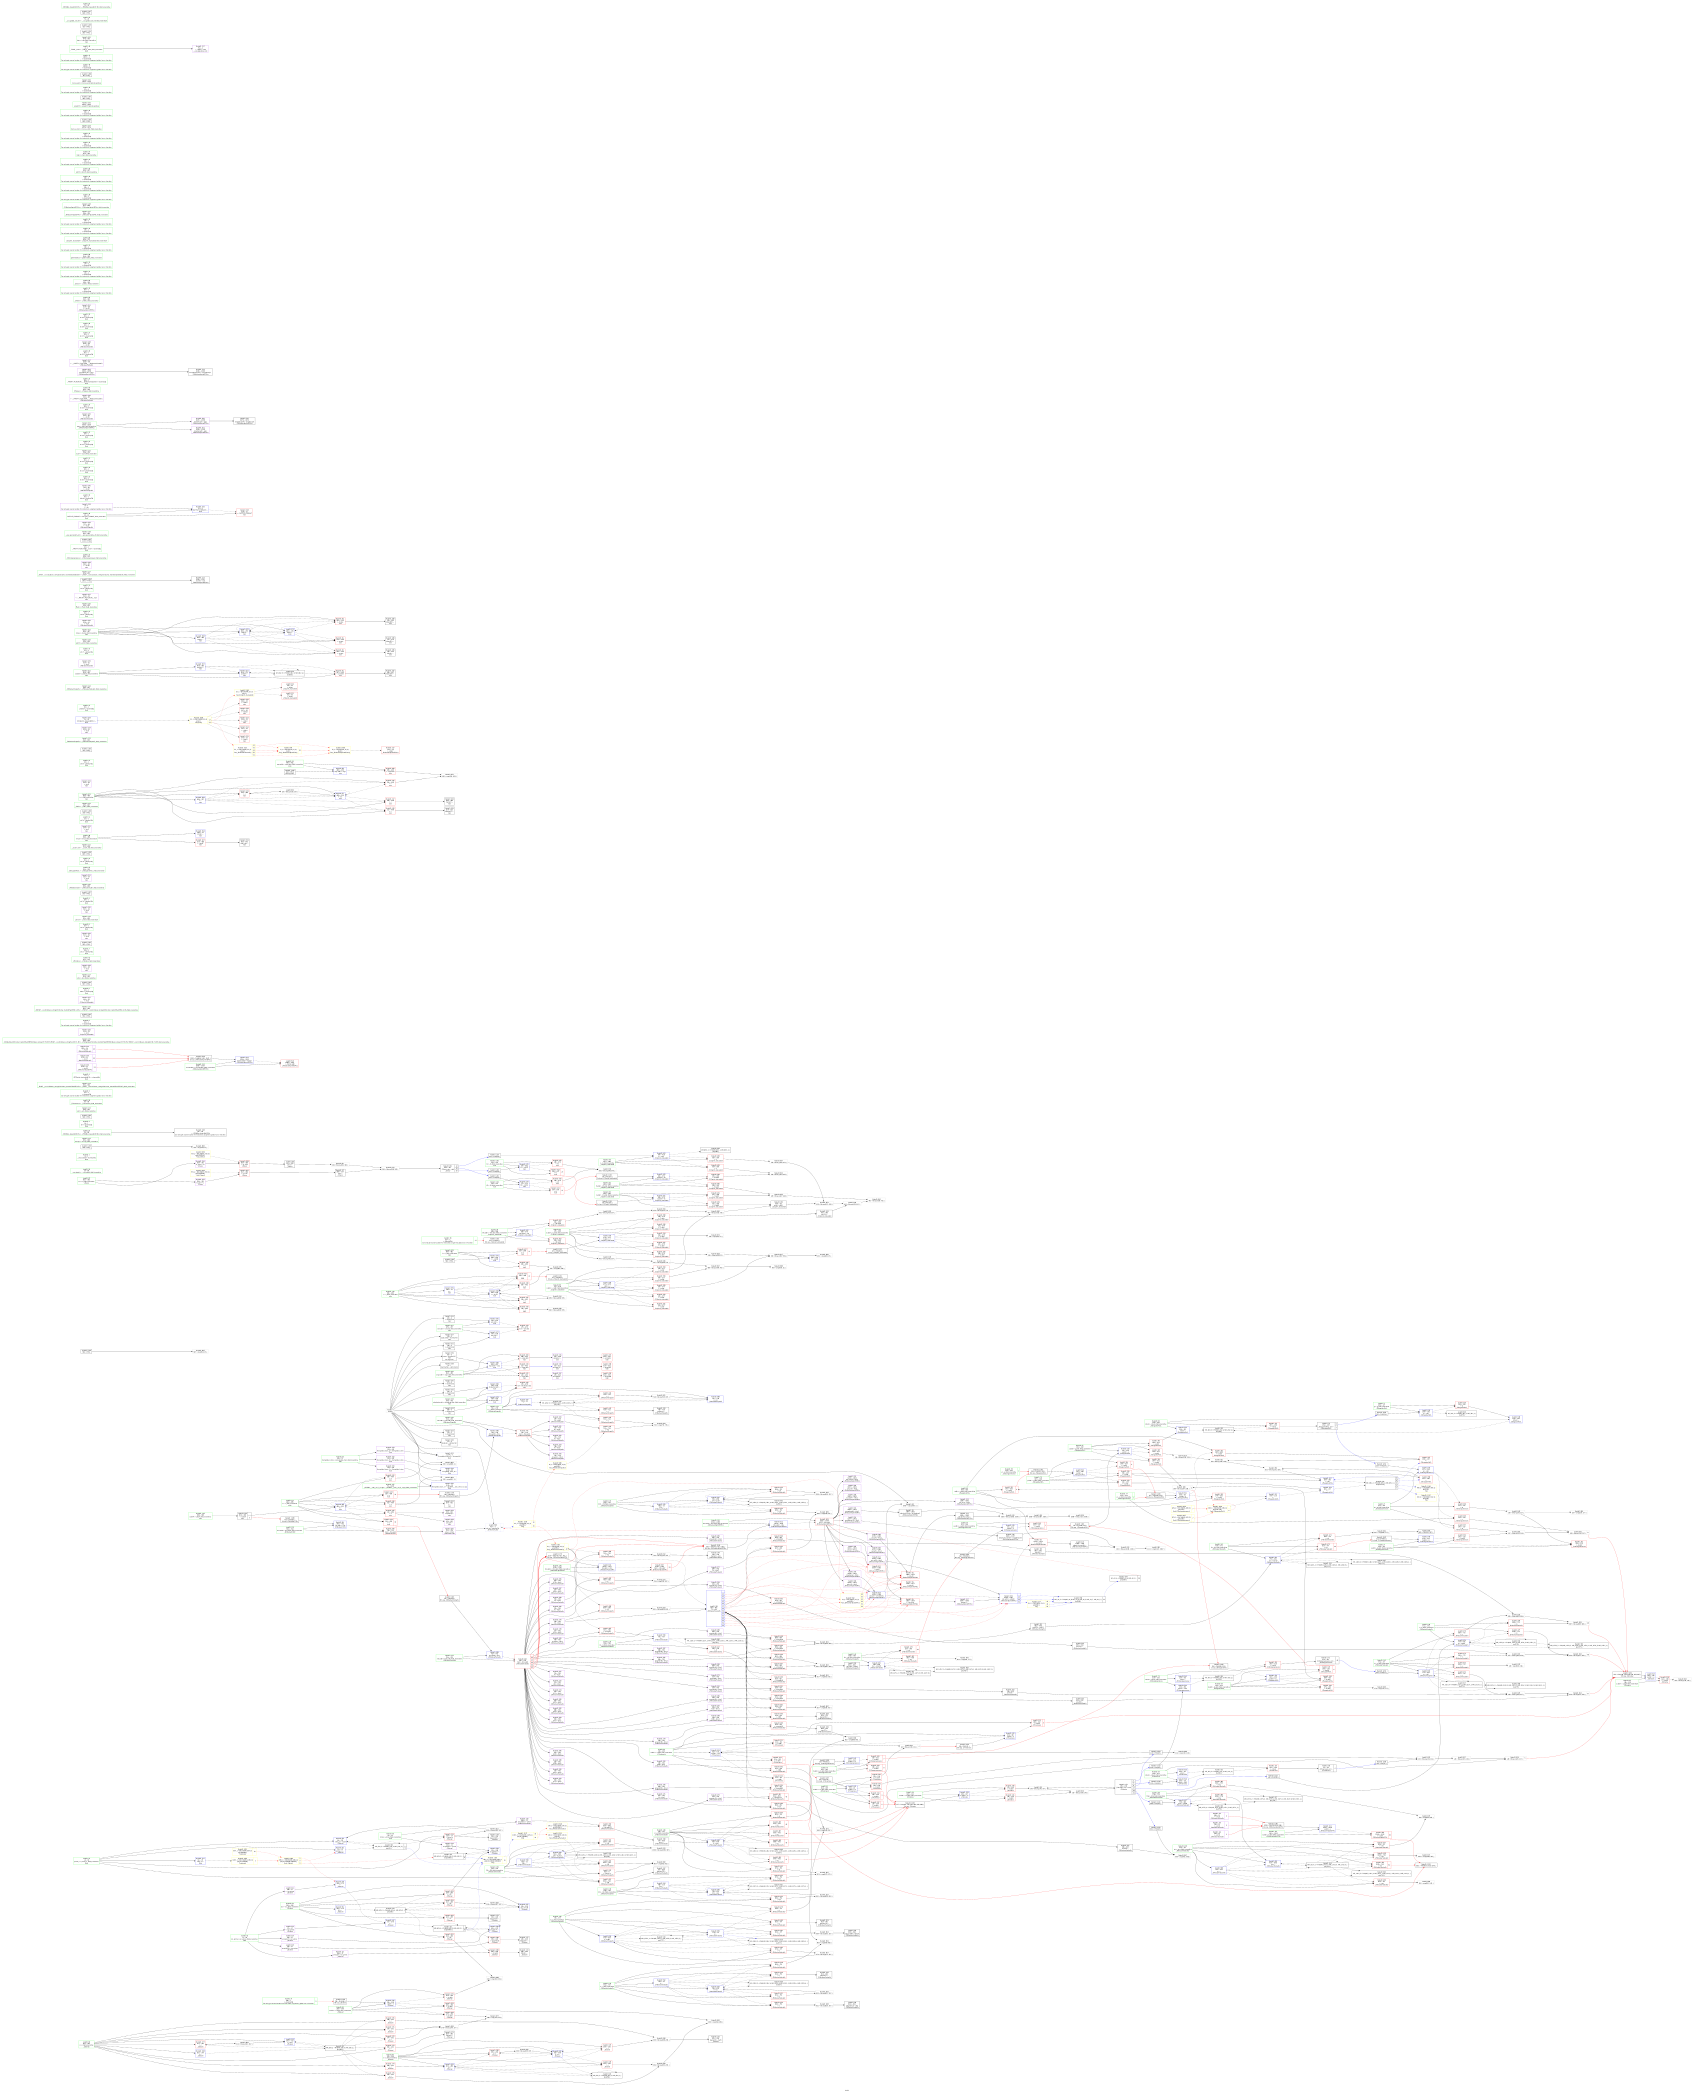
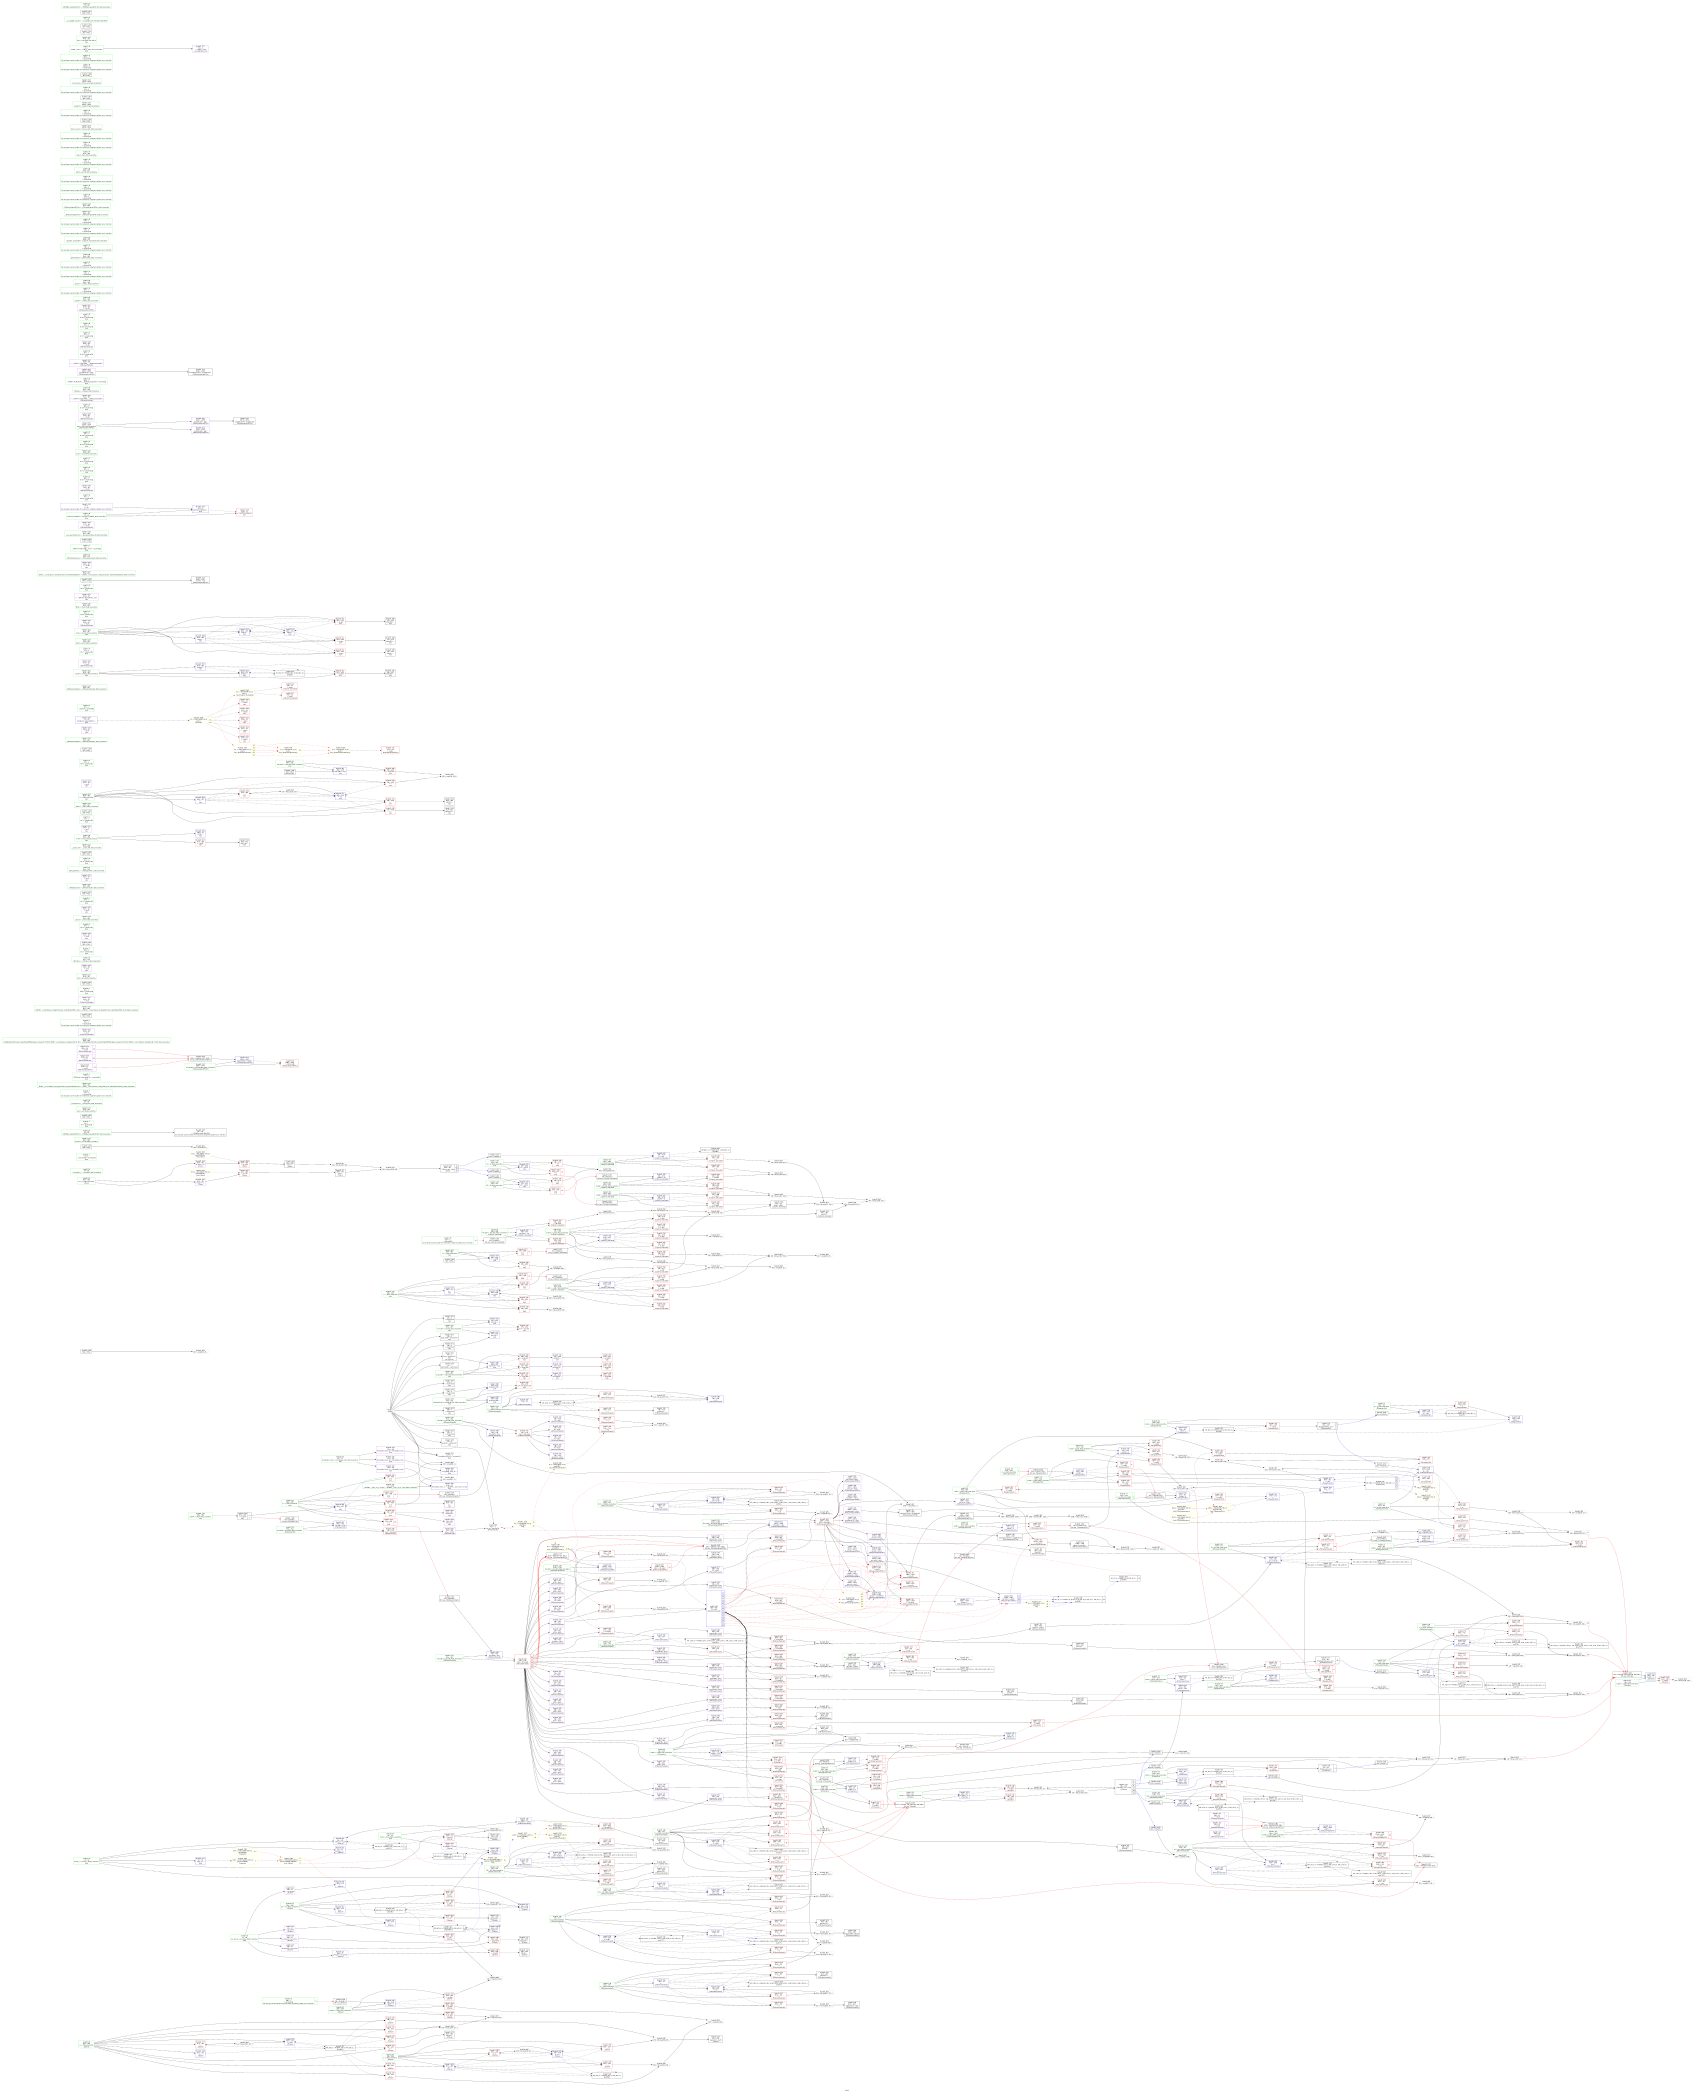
node "NodeID: 334": removed
